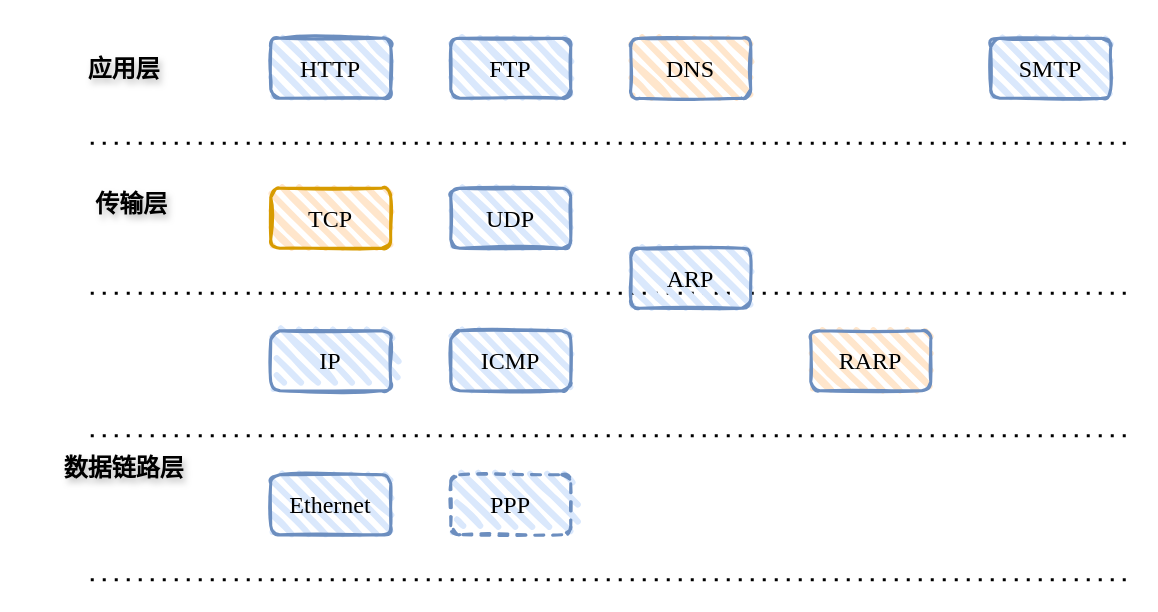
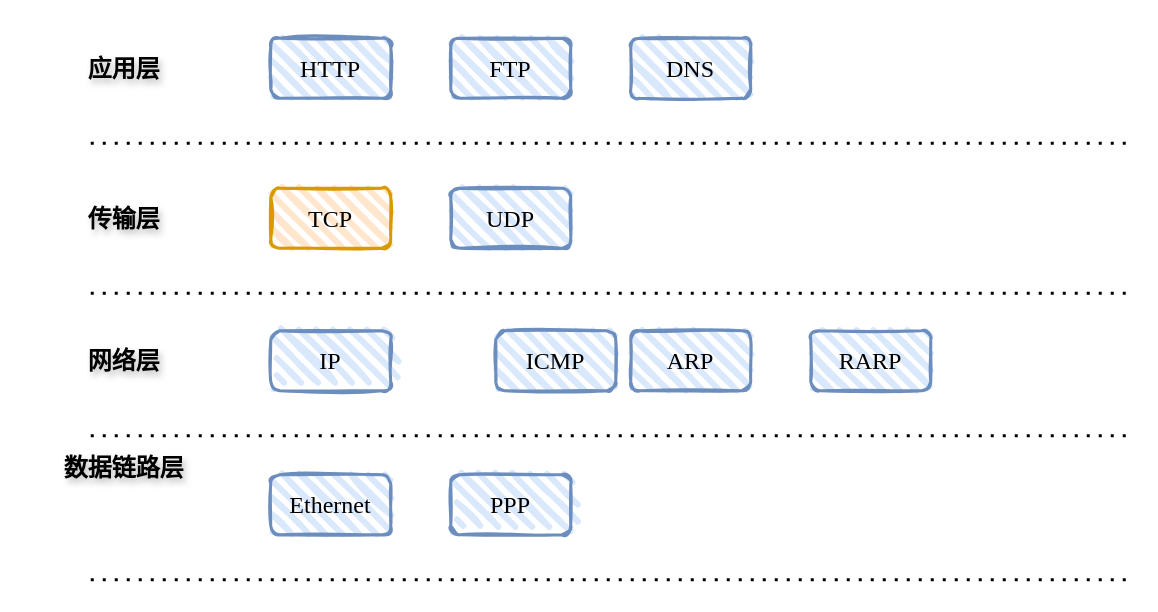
node "DNS": fillcolor #ffe6cc -> #dae8fc
node "SMTP": removed
node "传输层": moved (132, 203) -> (125, 218)
node "ARP": moved (691, 278) -> (691, 361)
node "网络层": added
node "ICMP": moved (511, 361) -> (556, 361)
node "RARP": fillcolor #ffe6cc -> #dae8fc
node "PPP": style dashed -> solid
